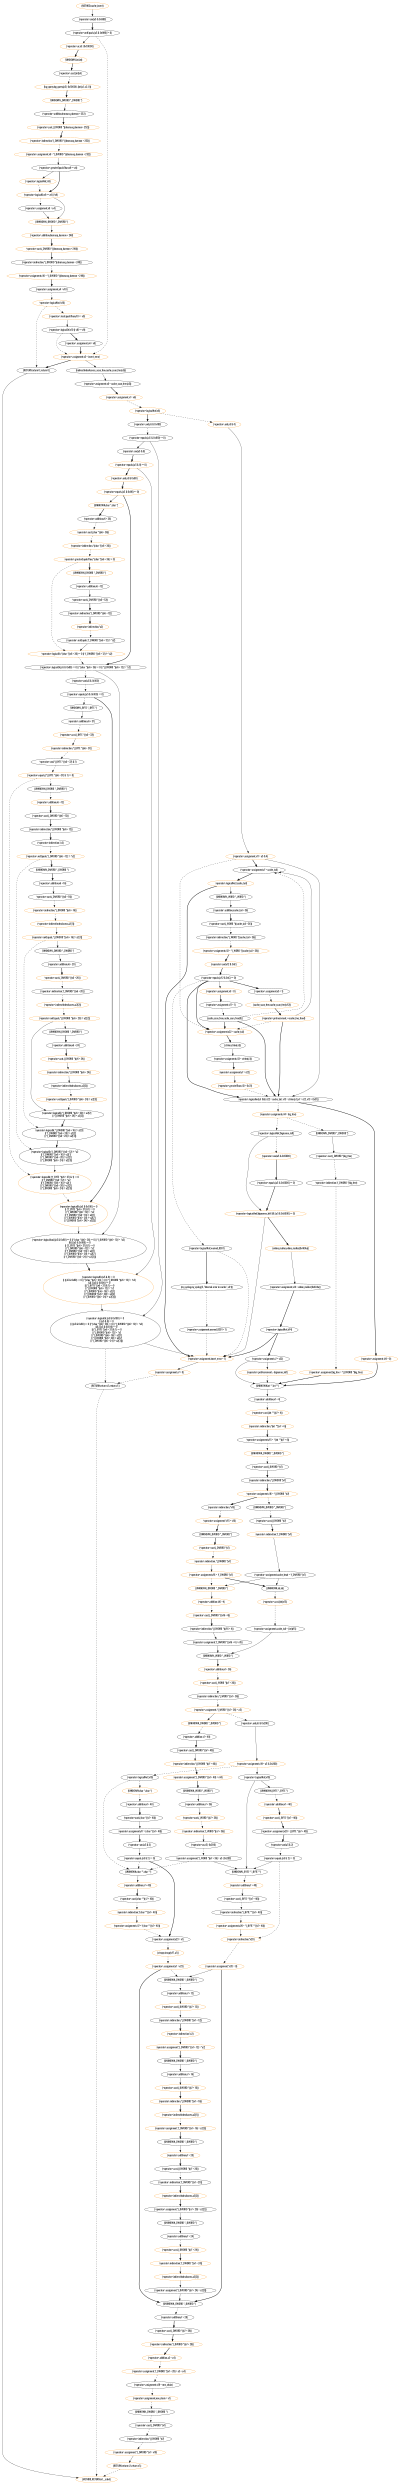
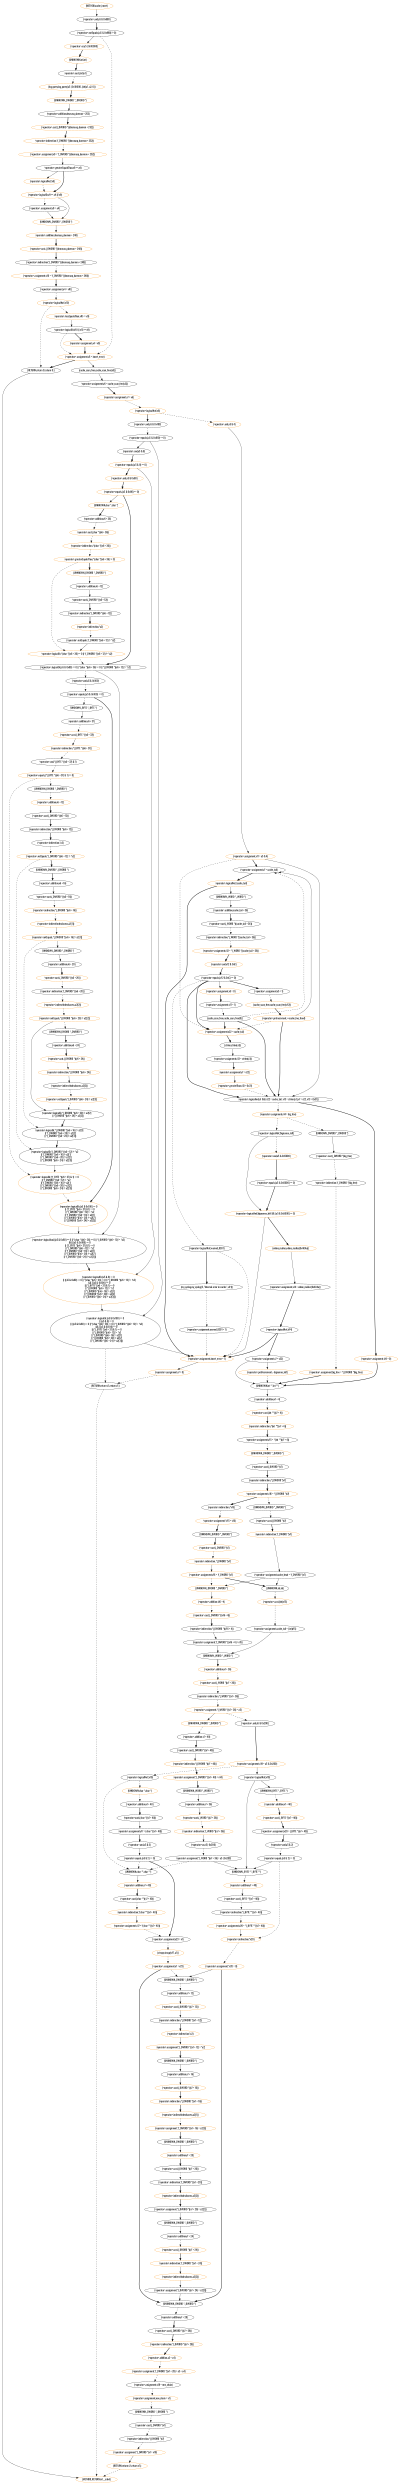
node "(<operator>.assignment,a4 = v9)": color black -> darkorange
node "(indirectIndexAccess_scan_free,cache_scan_free(a5))": label "(indirectIndexAccess_scan_free,cache_scan_free(a5))" -> "(cache_scan_free,cache_scan_free(a5))"
edge "(<operator>.and,a5 & 0x200)" -> "(<operator>.assignment,v19 = a5 & 0x200)": style solid -> bold
